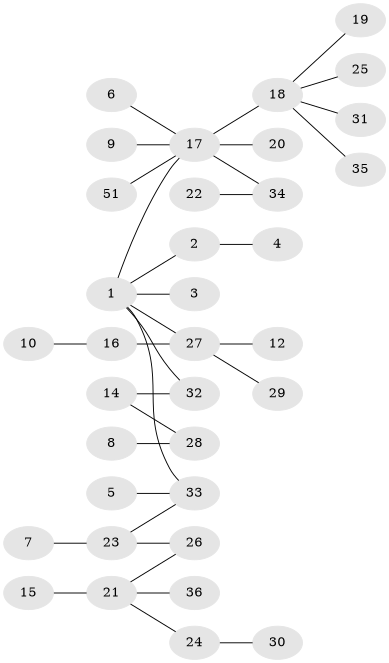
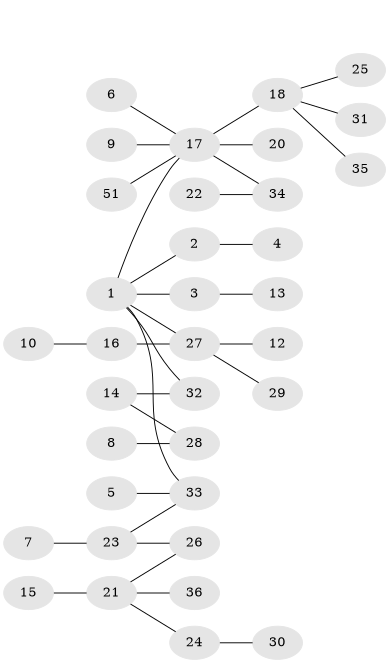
node "19": removed
node "13": added
